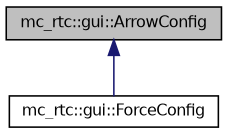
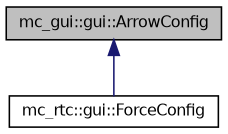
node "mc_rtc::gui::ArrowConfig": label "mc_rtc::gui::ArrowConfig" -> "mc_gui::gui::ArrowConfig"
